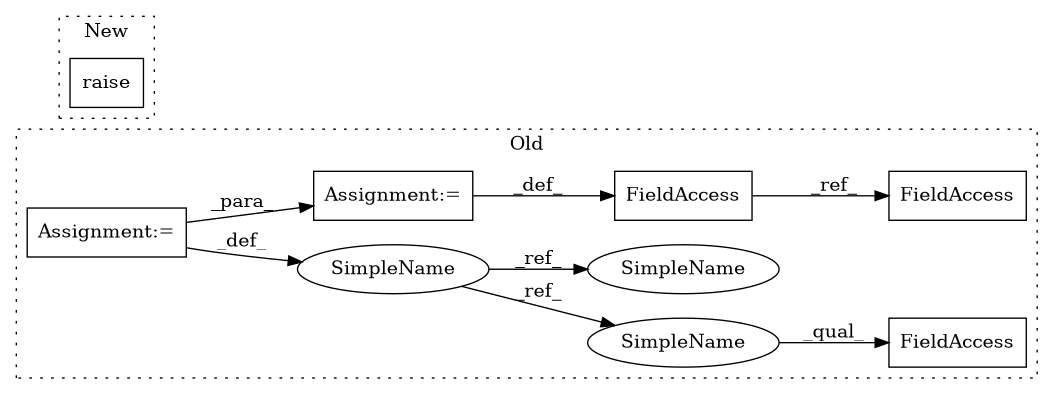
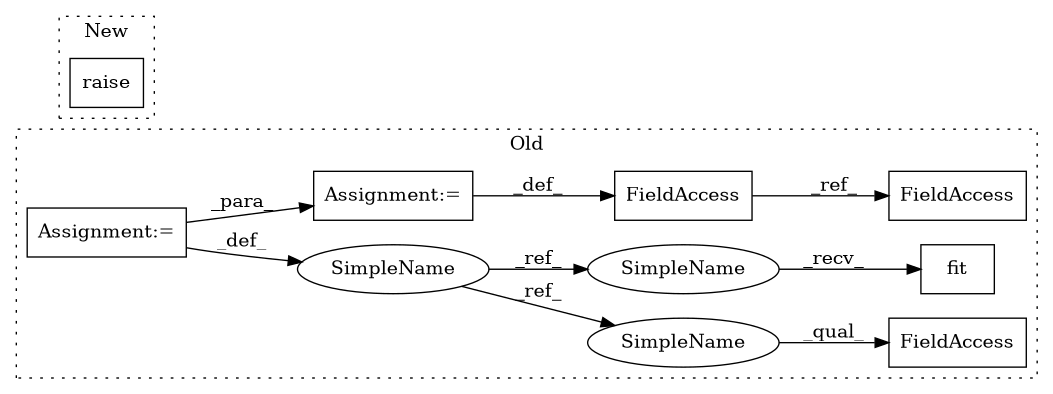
node "fit": added
